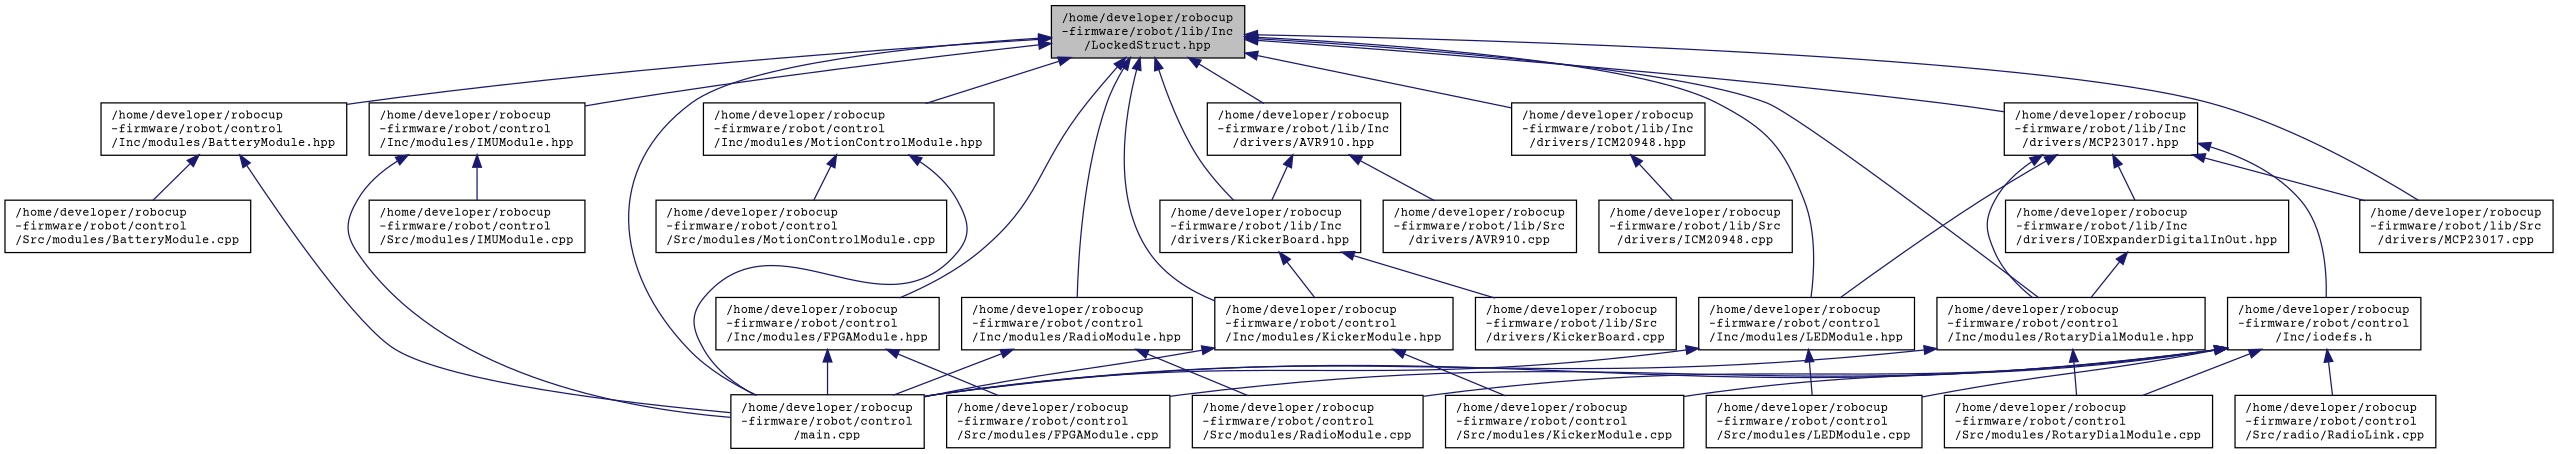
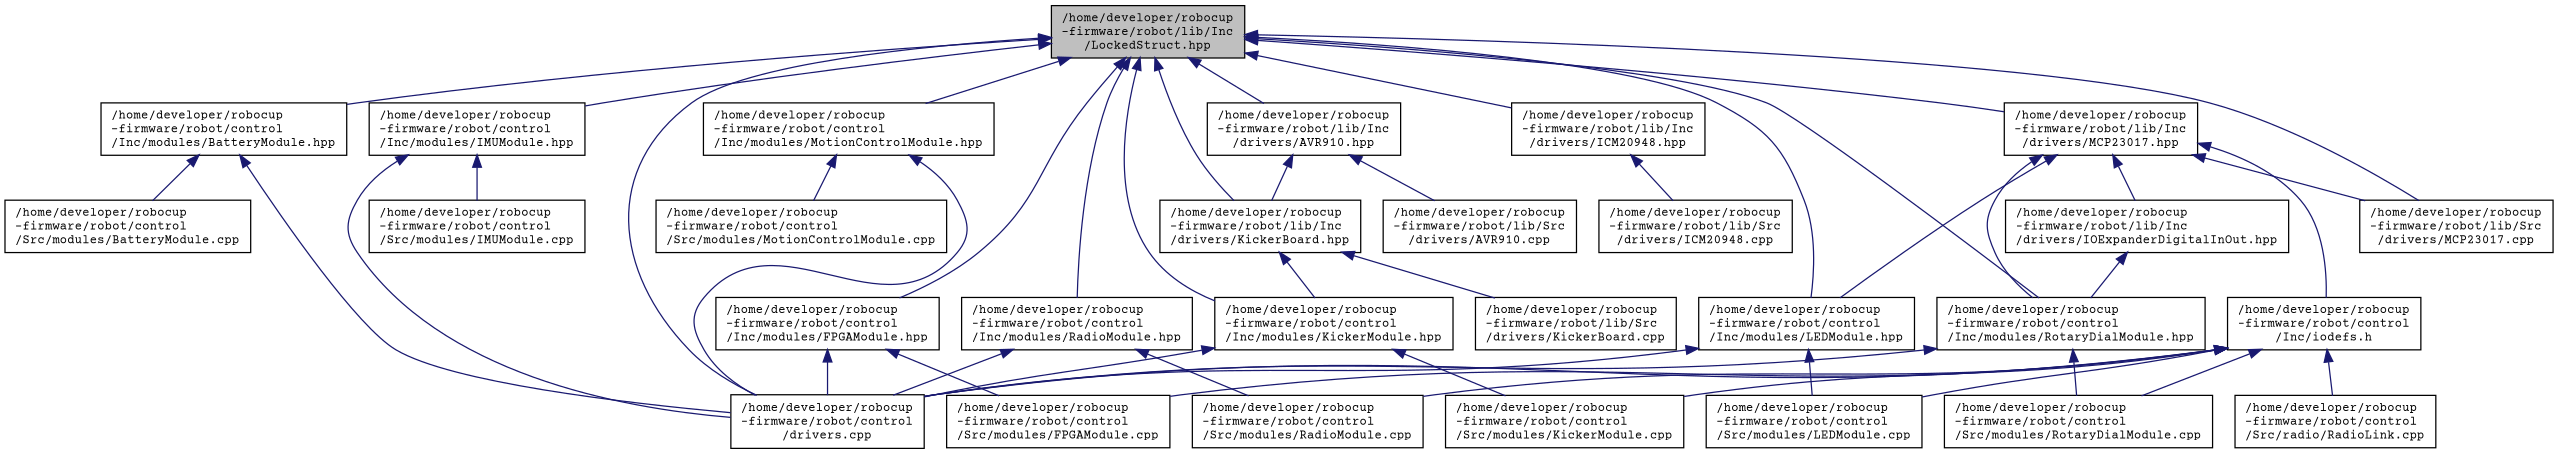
node "/home/developer/robocup -firmware/robot/control /main.cpp": label "/home/developer/robocup -firmware/robot/control /main.cpp" -> "/home/developer/robocup -firmware/robot/control /drivers.cpp"
